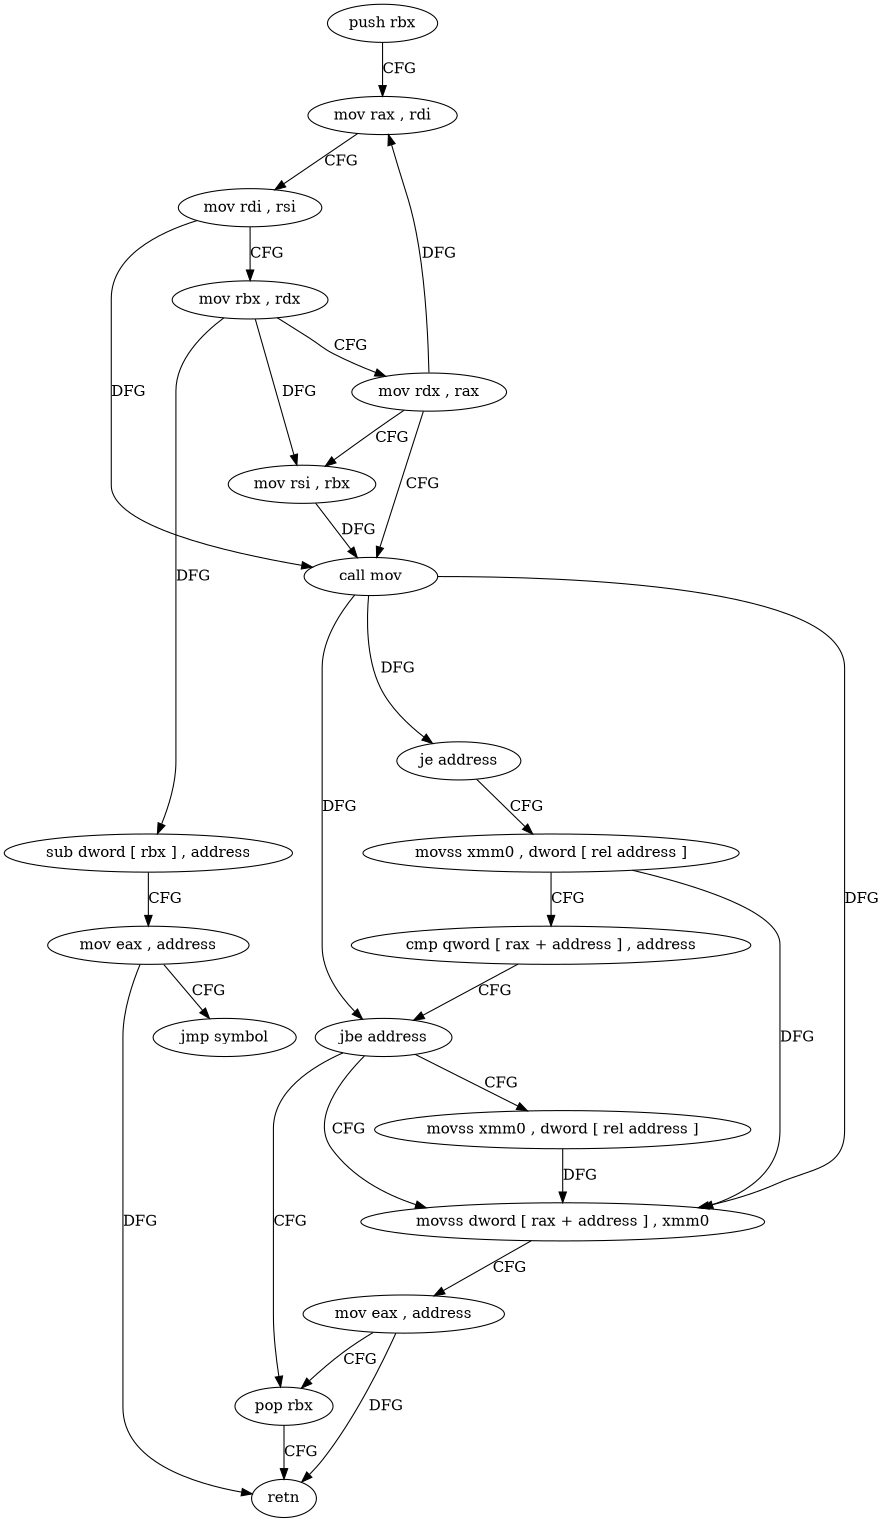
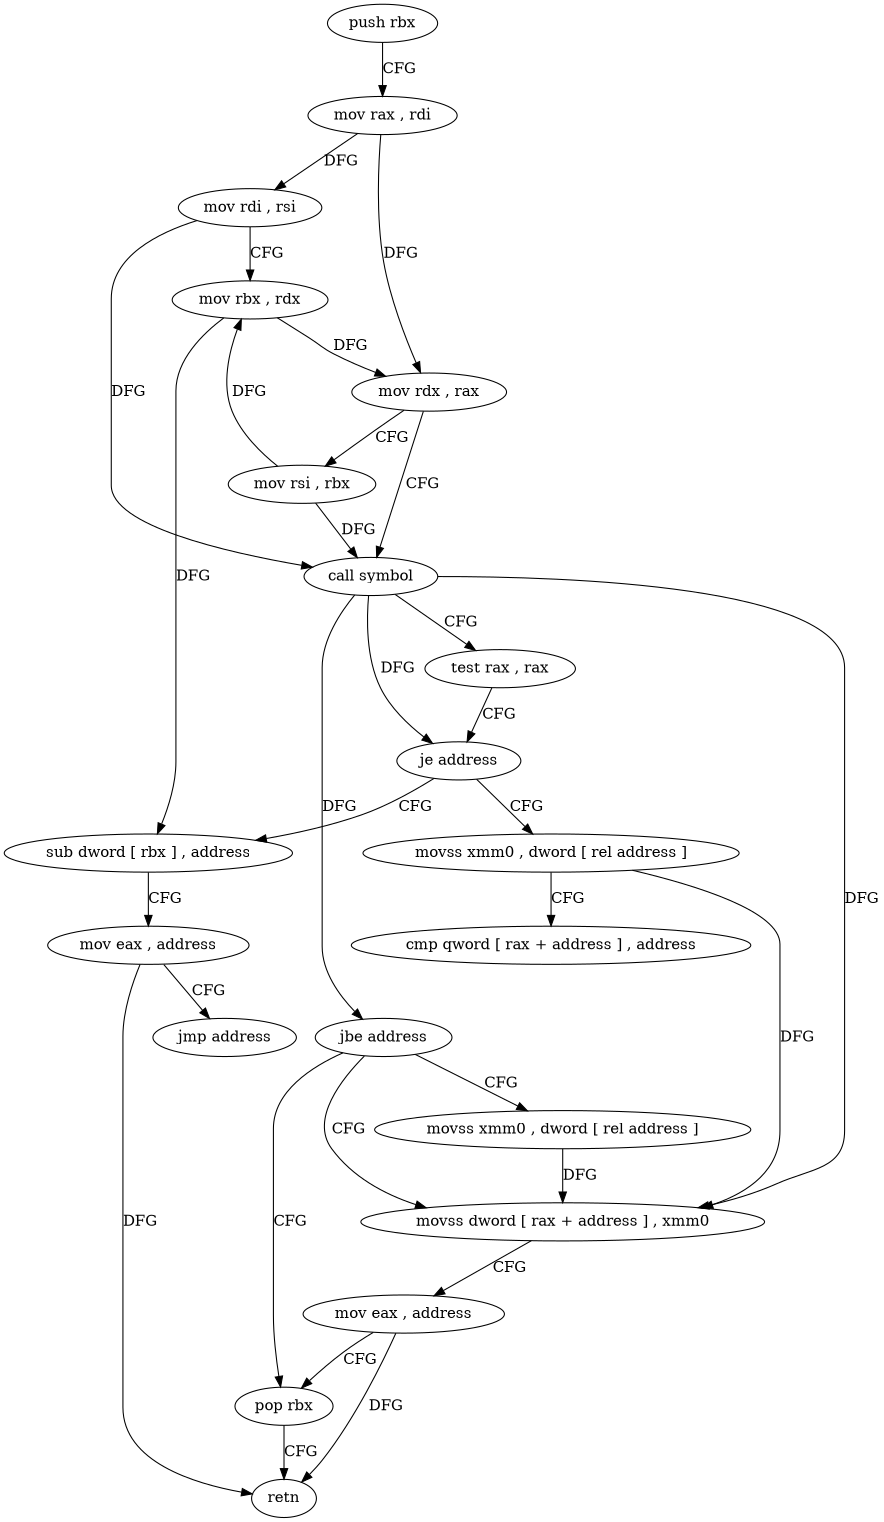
edge "mov rax , rdi" -> "mov rdi , rsi": label "CFG" -> "DFG"
edge "mov rdx , rax" -> "mov rax , rdi": reversed
edge "mov rbx , rdx" -> "mov rdx , rax": label "CFG" -> "DFG"
edge "mov rbx , rdx" -> "mov rsi , rbx": reversed
node "call mov": label "call mov" -> "call symbol"
node "test rax , rax": added
edge "je address" -> "sub dword [ rbx ] , address": added, label "CFG"
edge "cmp qword [ rax + address ] , address" -> "jbe address": removed, label "CFG"
node "jmp symbol": label "jmp symbol" -> "jmp address"
